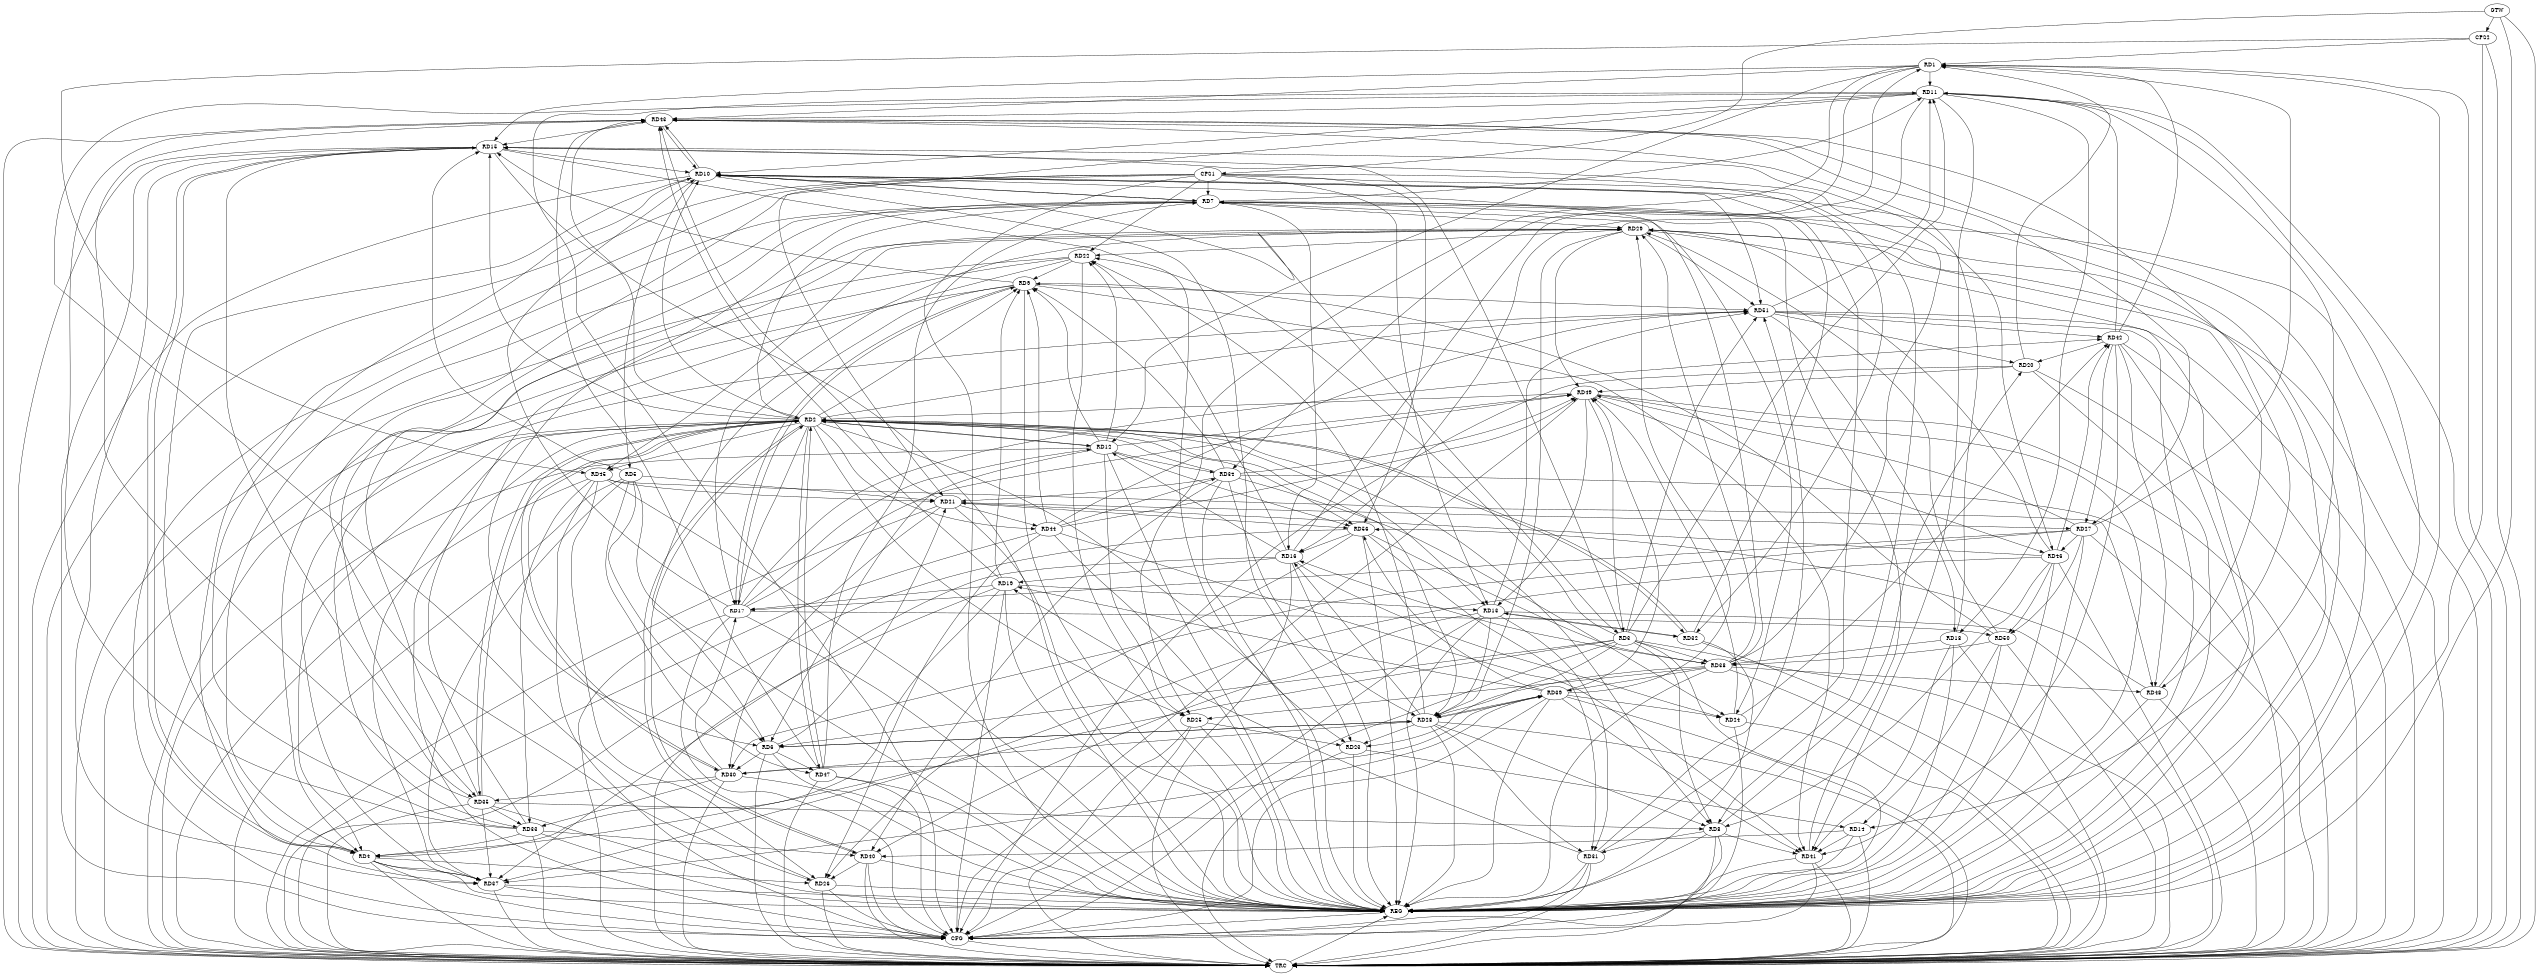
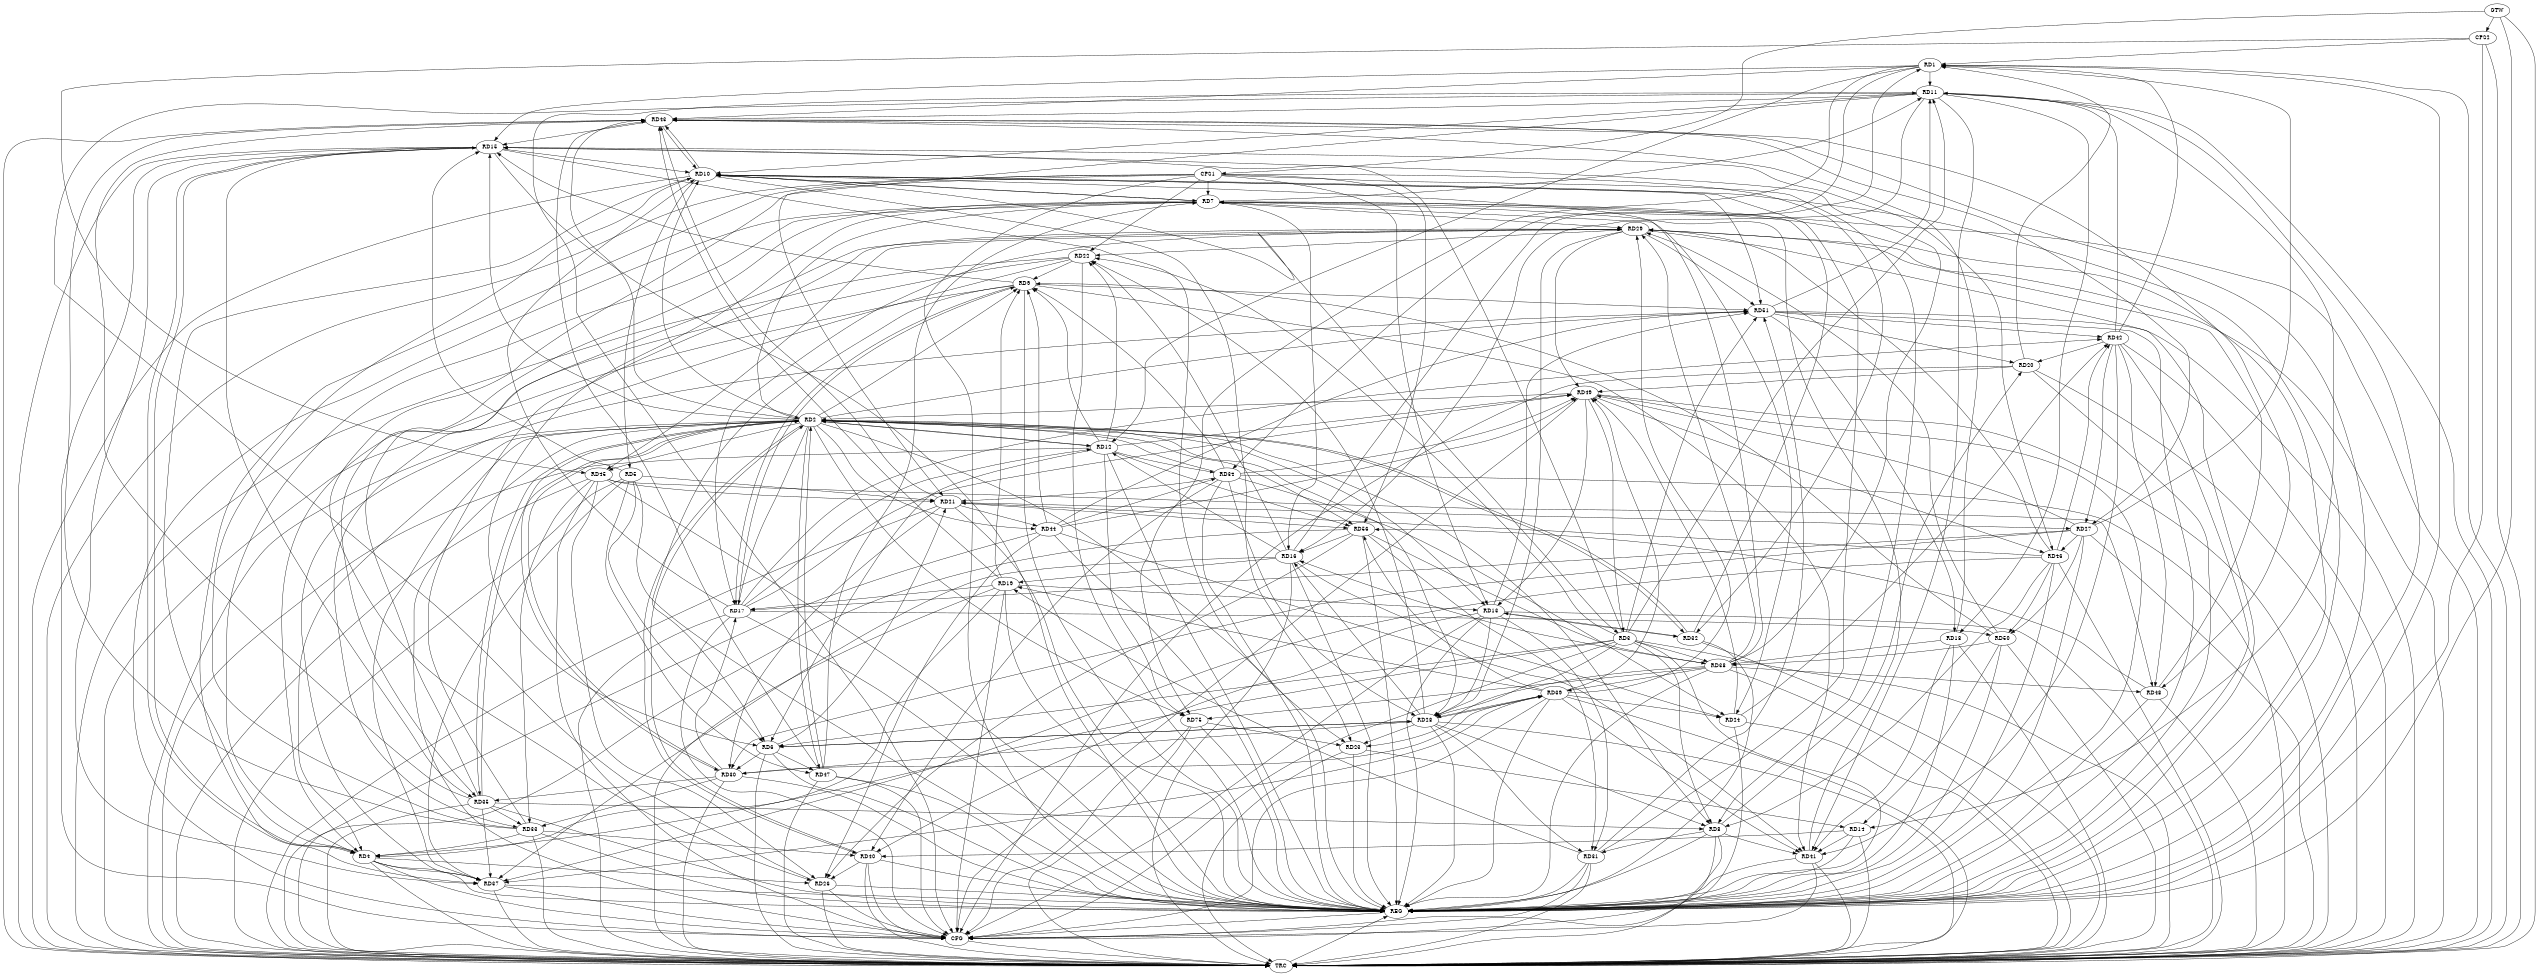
node "RD25": label "RD25" -> "RD75"
